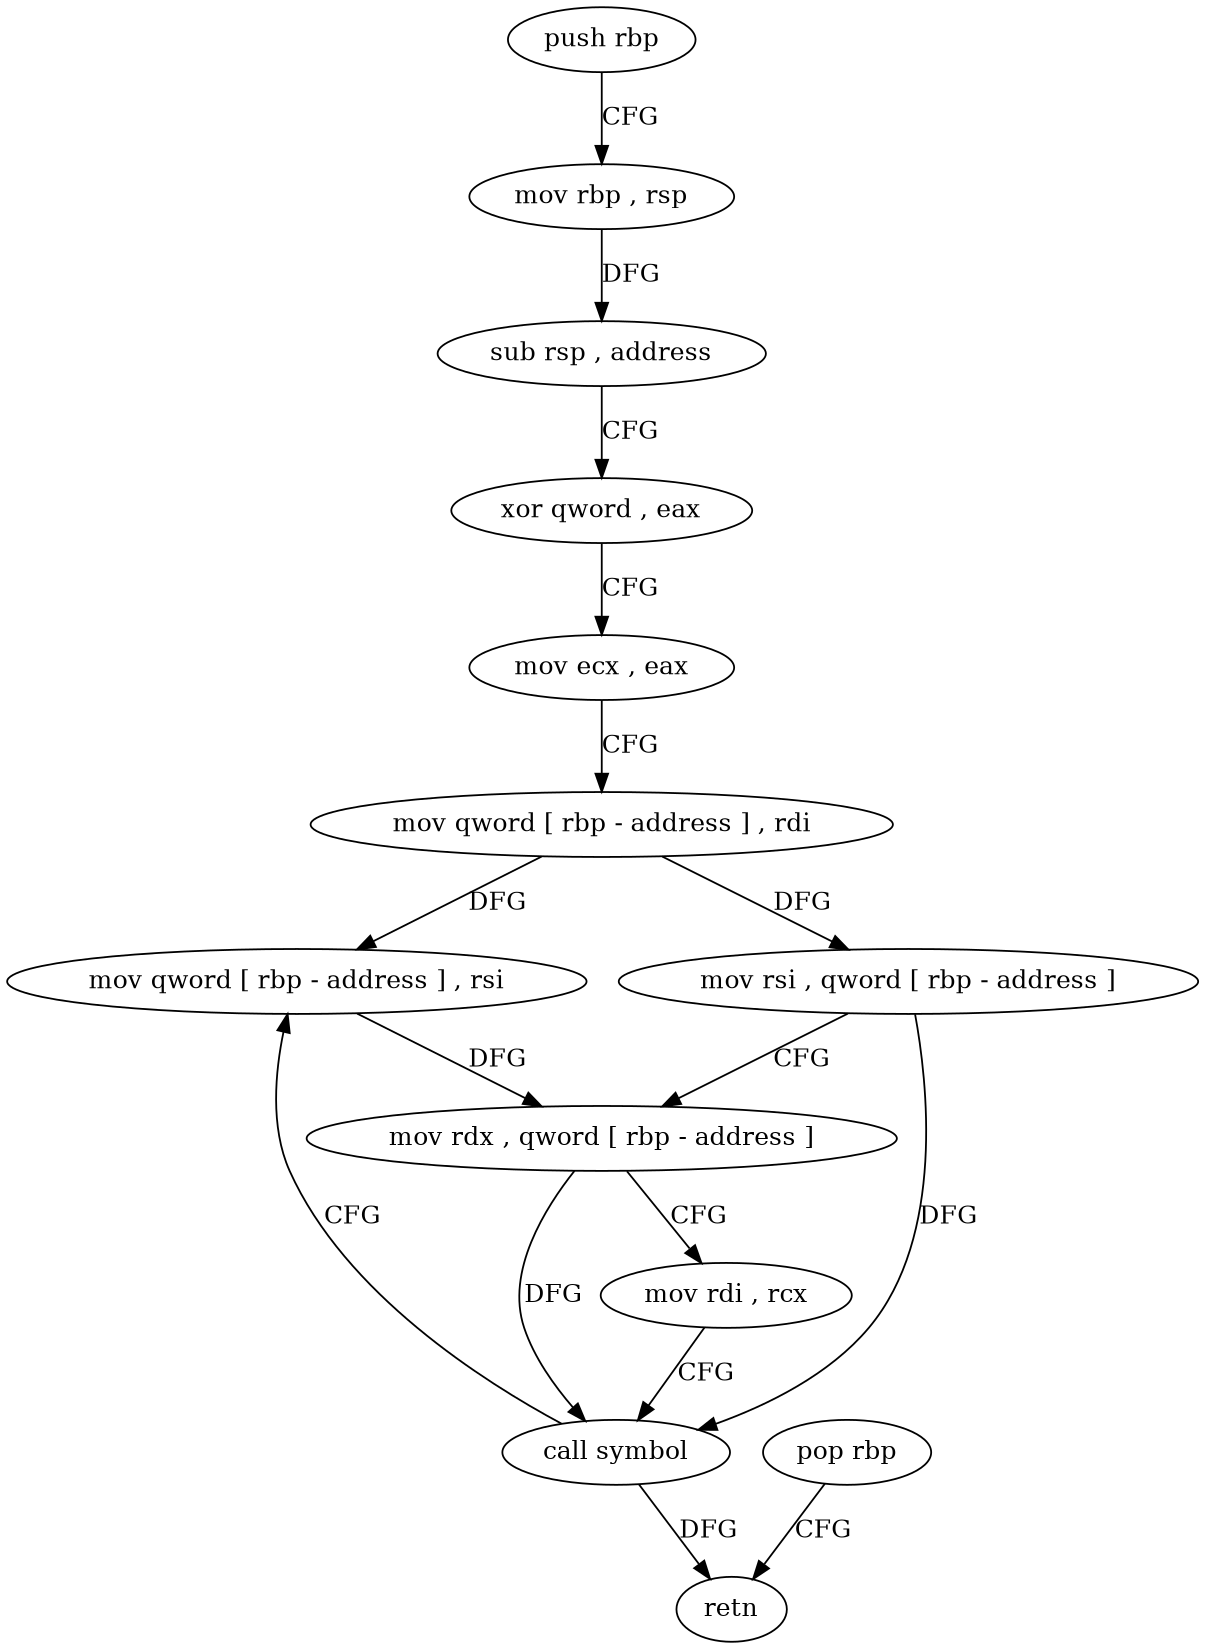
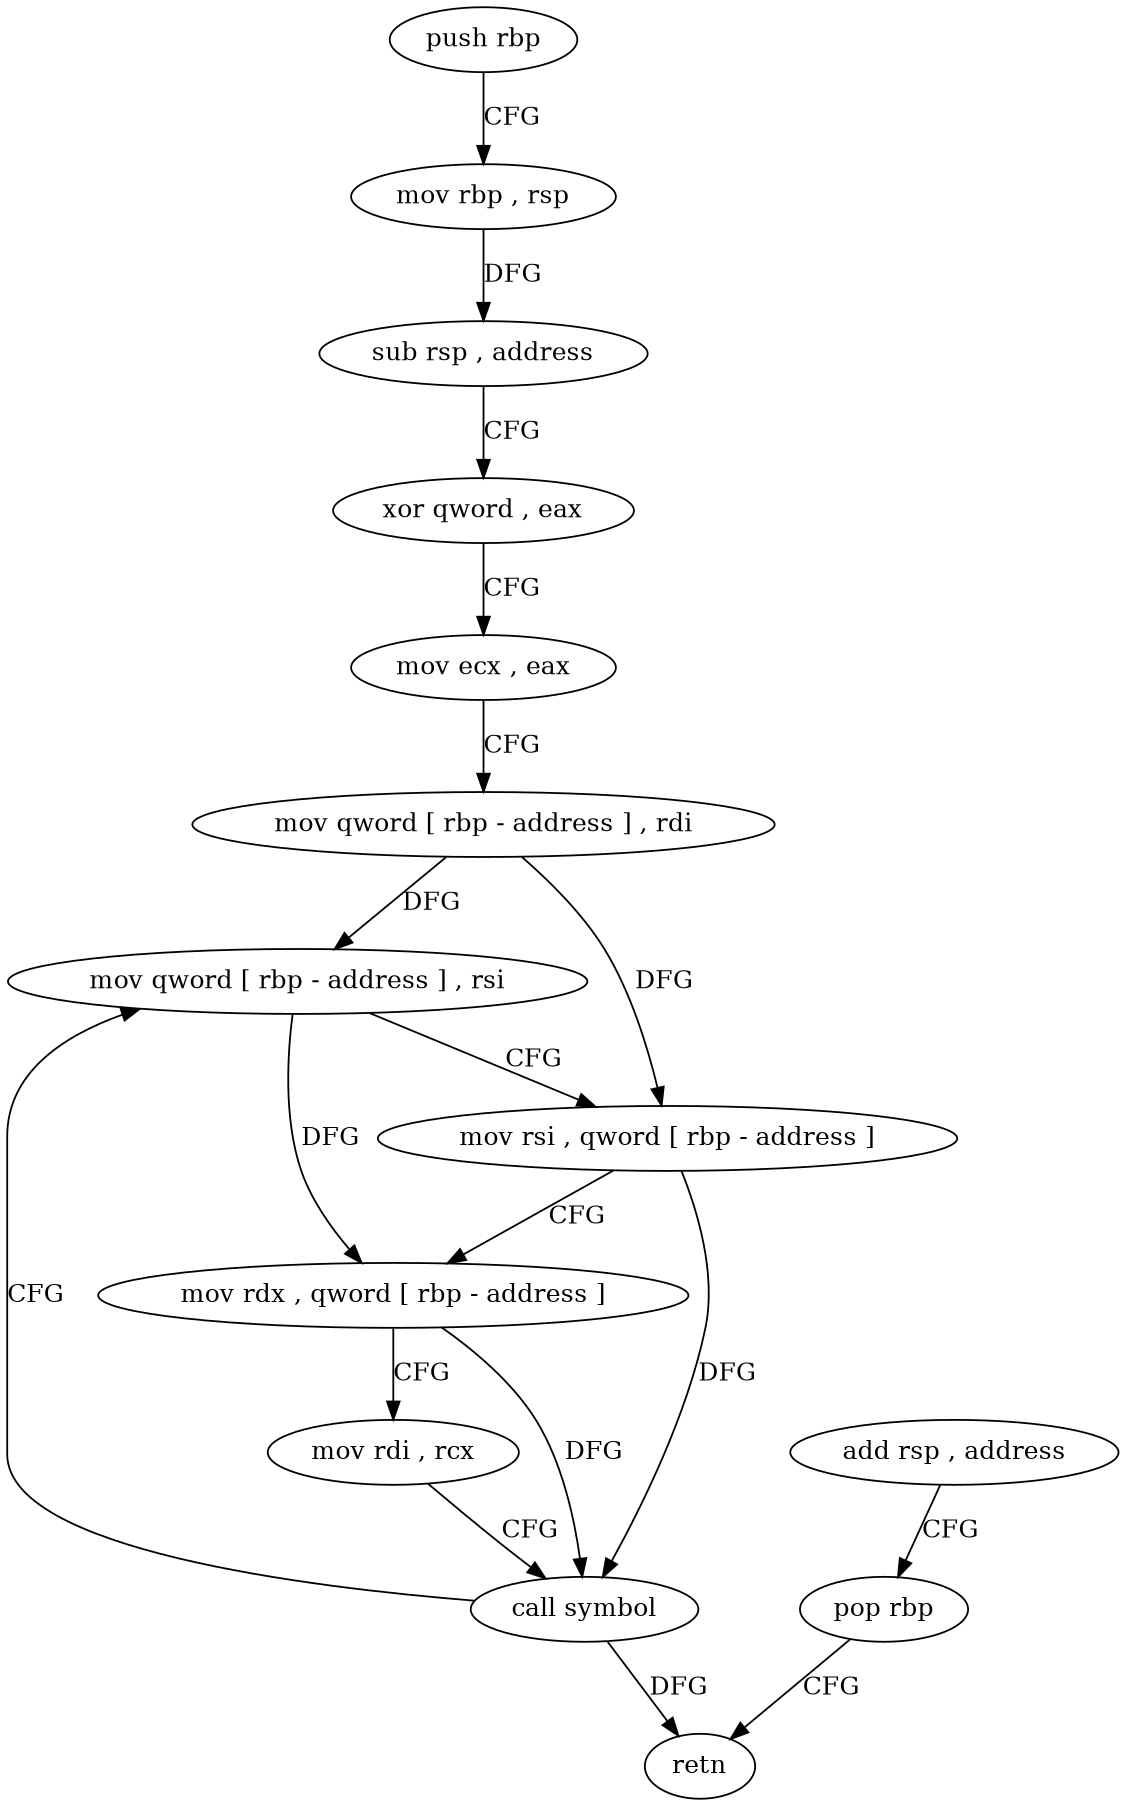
edge "mov qword [ rbp - address ] , rsi" -> "mov rsi , qword [ rbp - address ]": added, label "CFG"
node "add rsp , address": added
